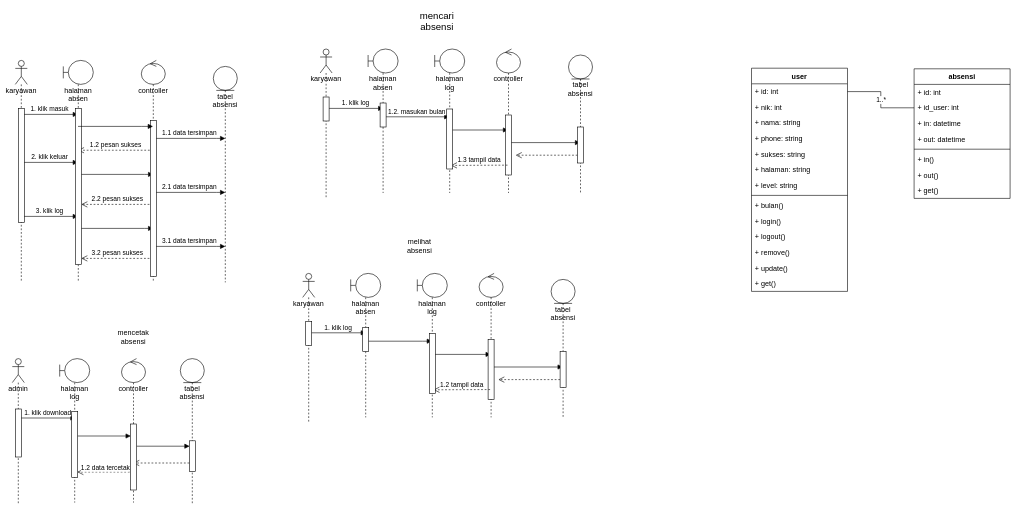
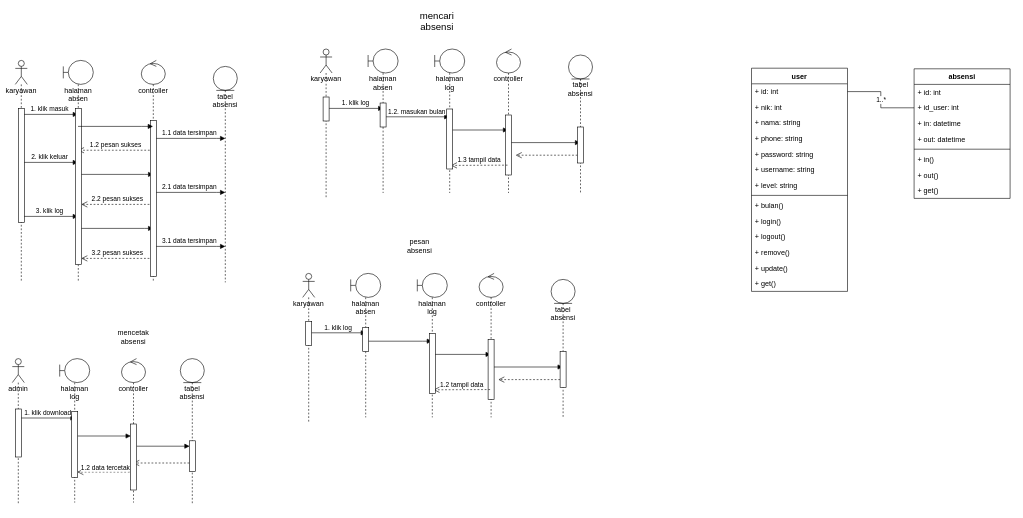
node "+ sukses: string": label "+ sukses: string" -> "+ password: string"
node "+ halaman: string": label "+ halaman: string" -> "+ username: string"
node "melihat absensi": label "melihat absensi" -> "pesan absensi"
